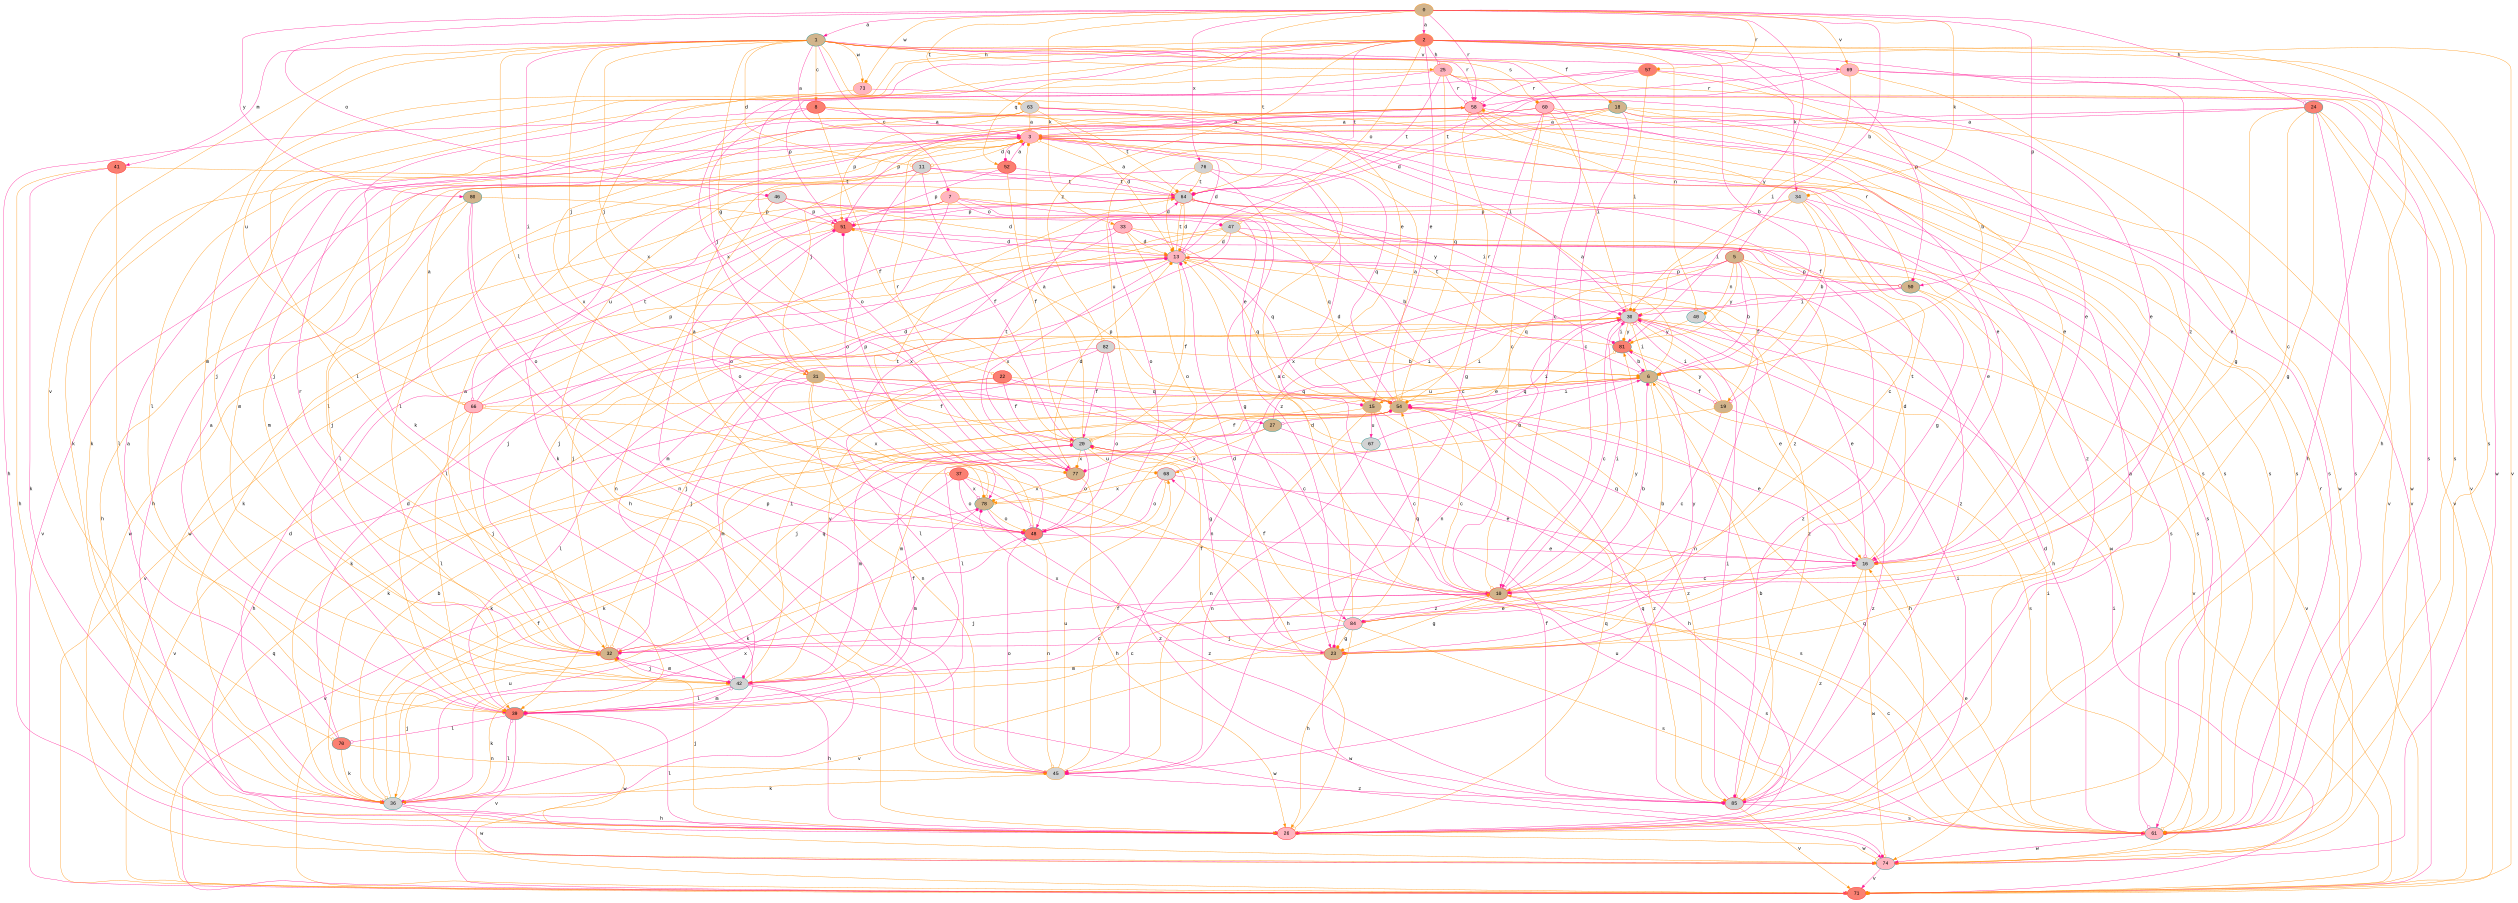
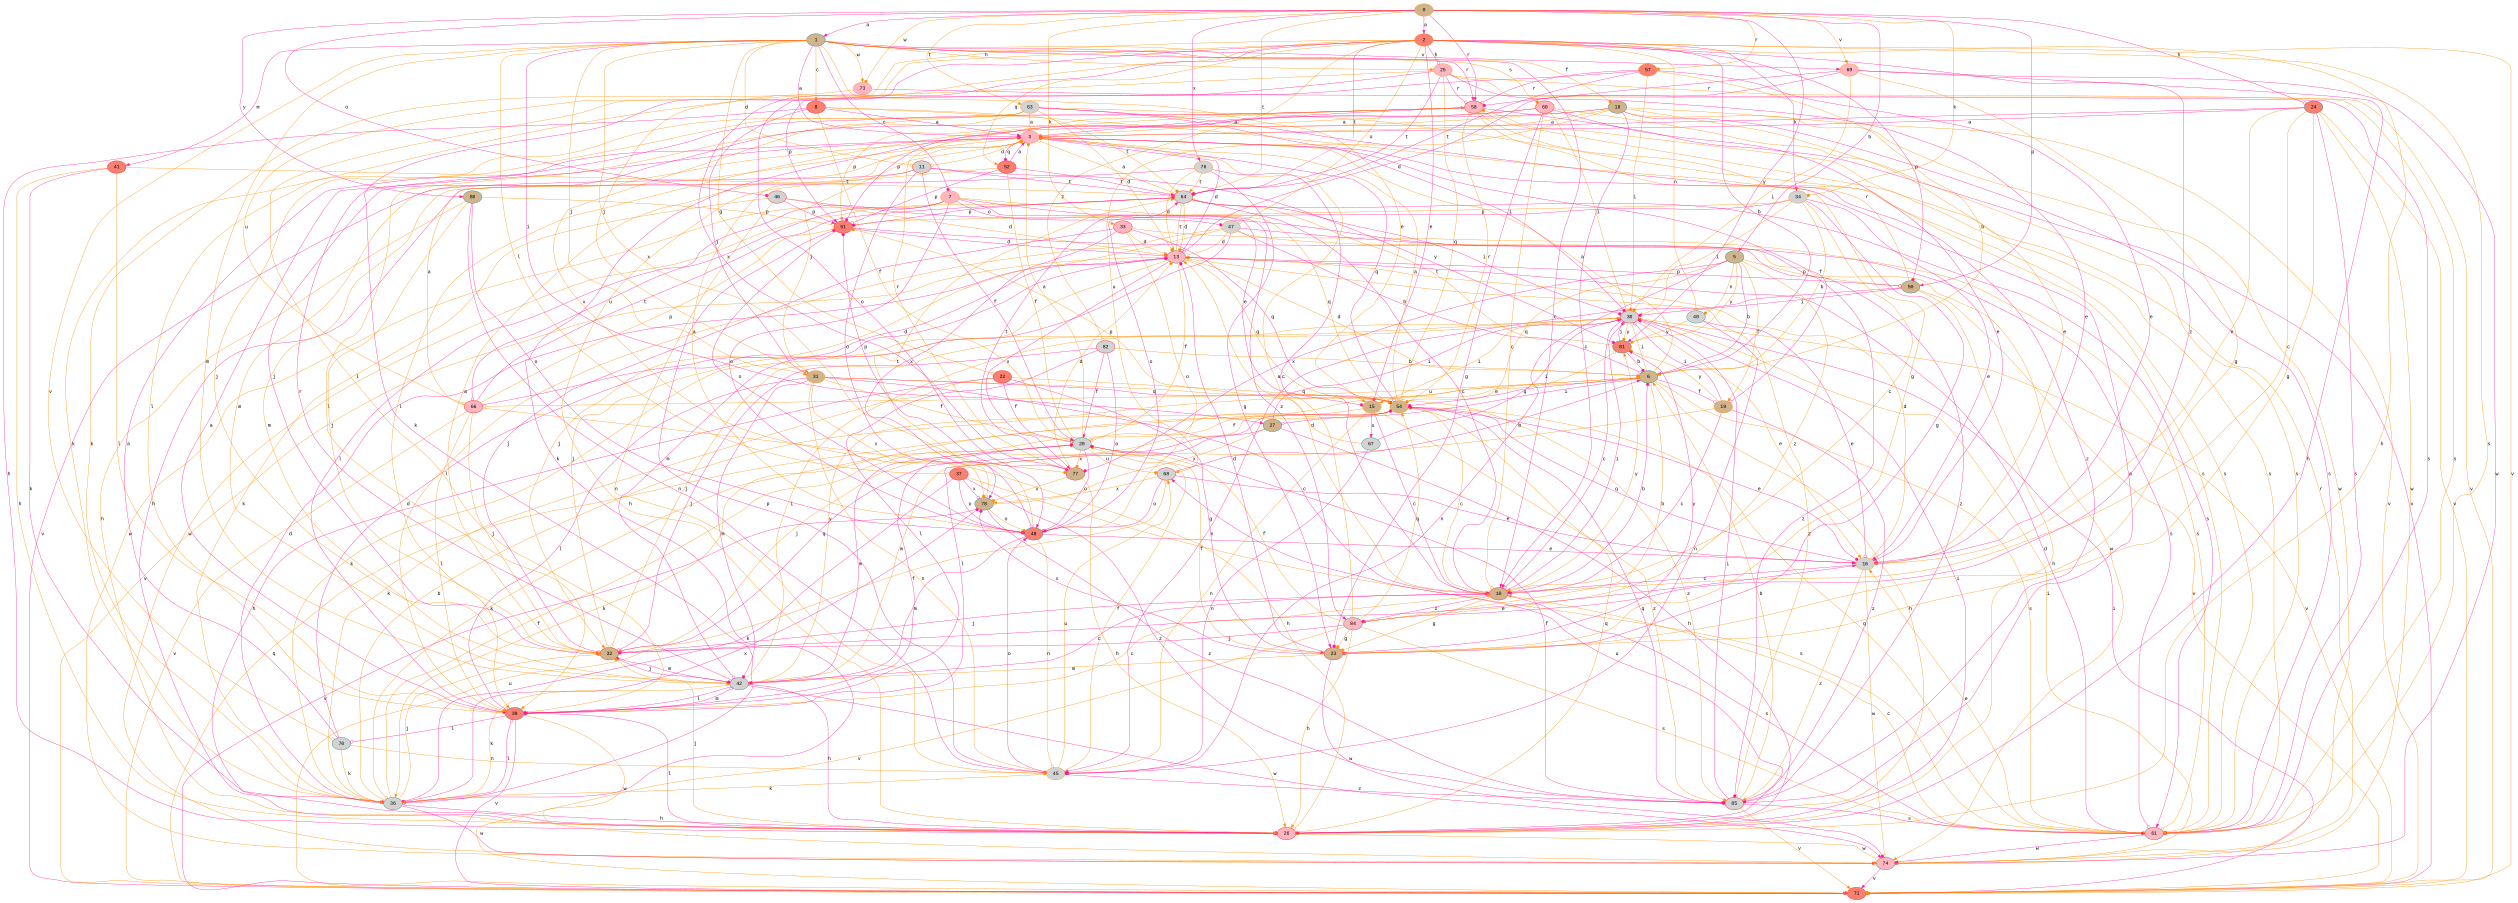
node "5": color red -> teal
edge "58" -> "23": label "t" -> "g"
node "70": fillcolor salmon -> lightgrey
